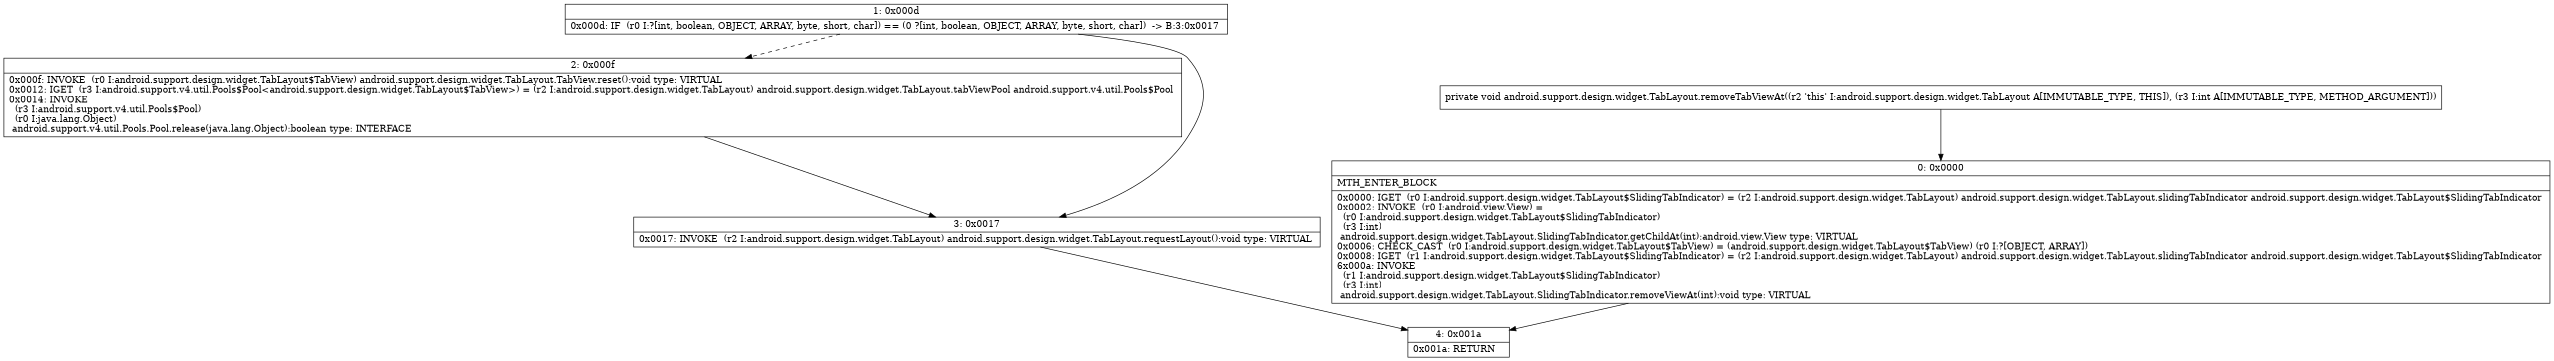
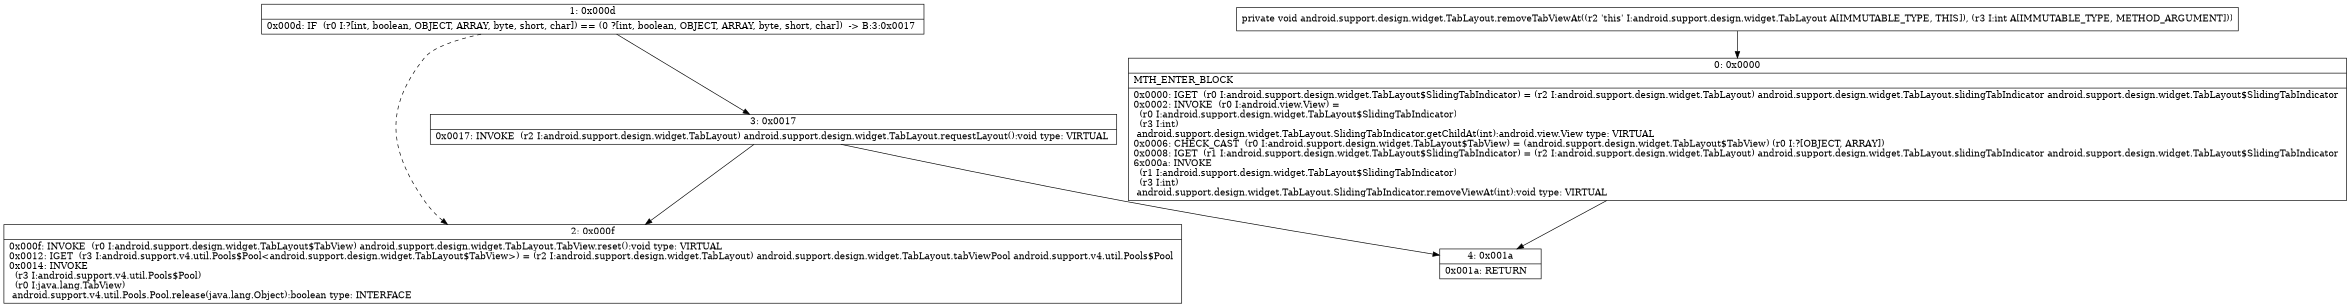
node "2: 0x000f": text "(r0 I:java.lang.Object)" -> "(r0 I:java.lang.TabView)"
edge "2: 0x000f" -> "3: 0x0017": reversed
